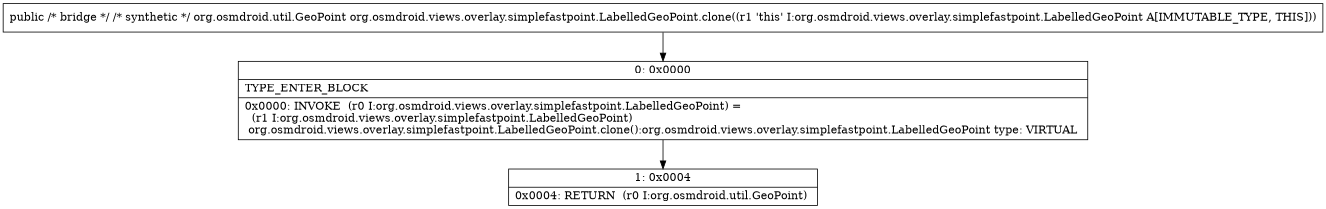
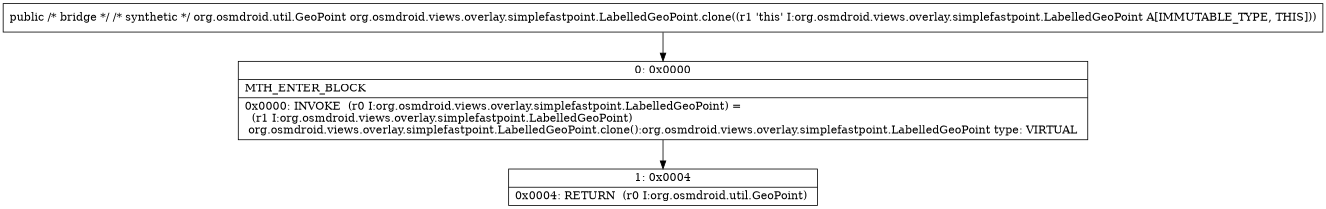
node "0: 0x0000": text "TYPE_ENTER_BLOCK" -> "MTH_ENTER_BLOCK"
